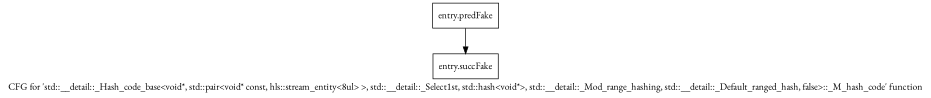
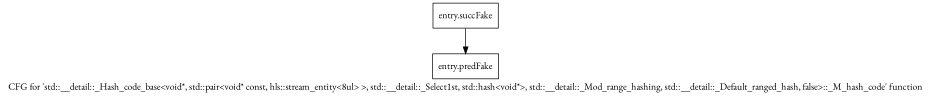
edge "entry.predFake" -> "entry.succFake": reversed
